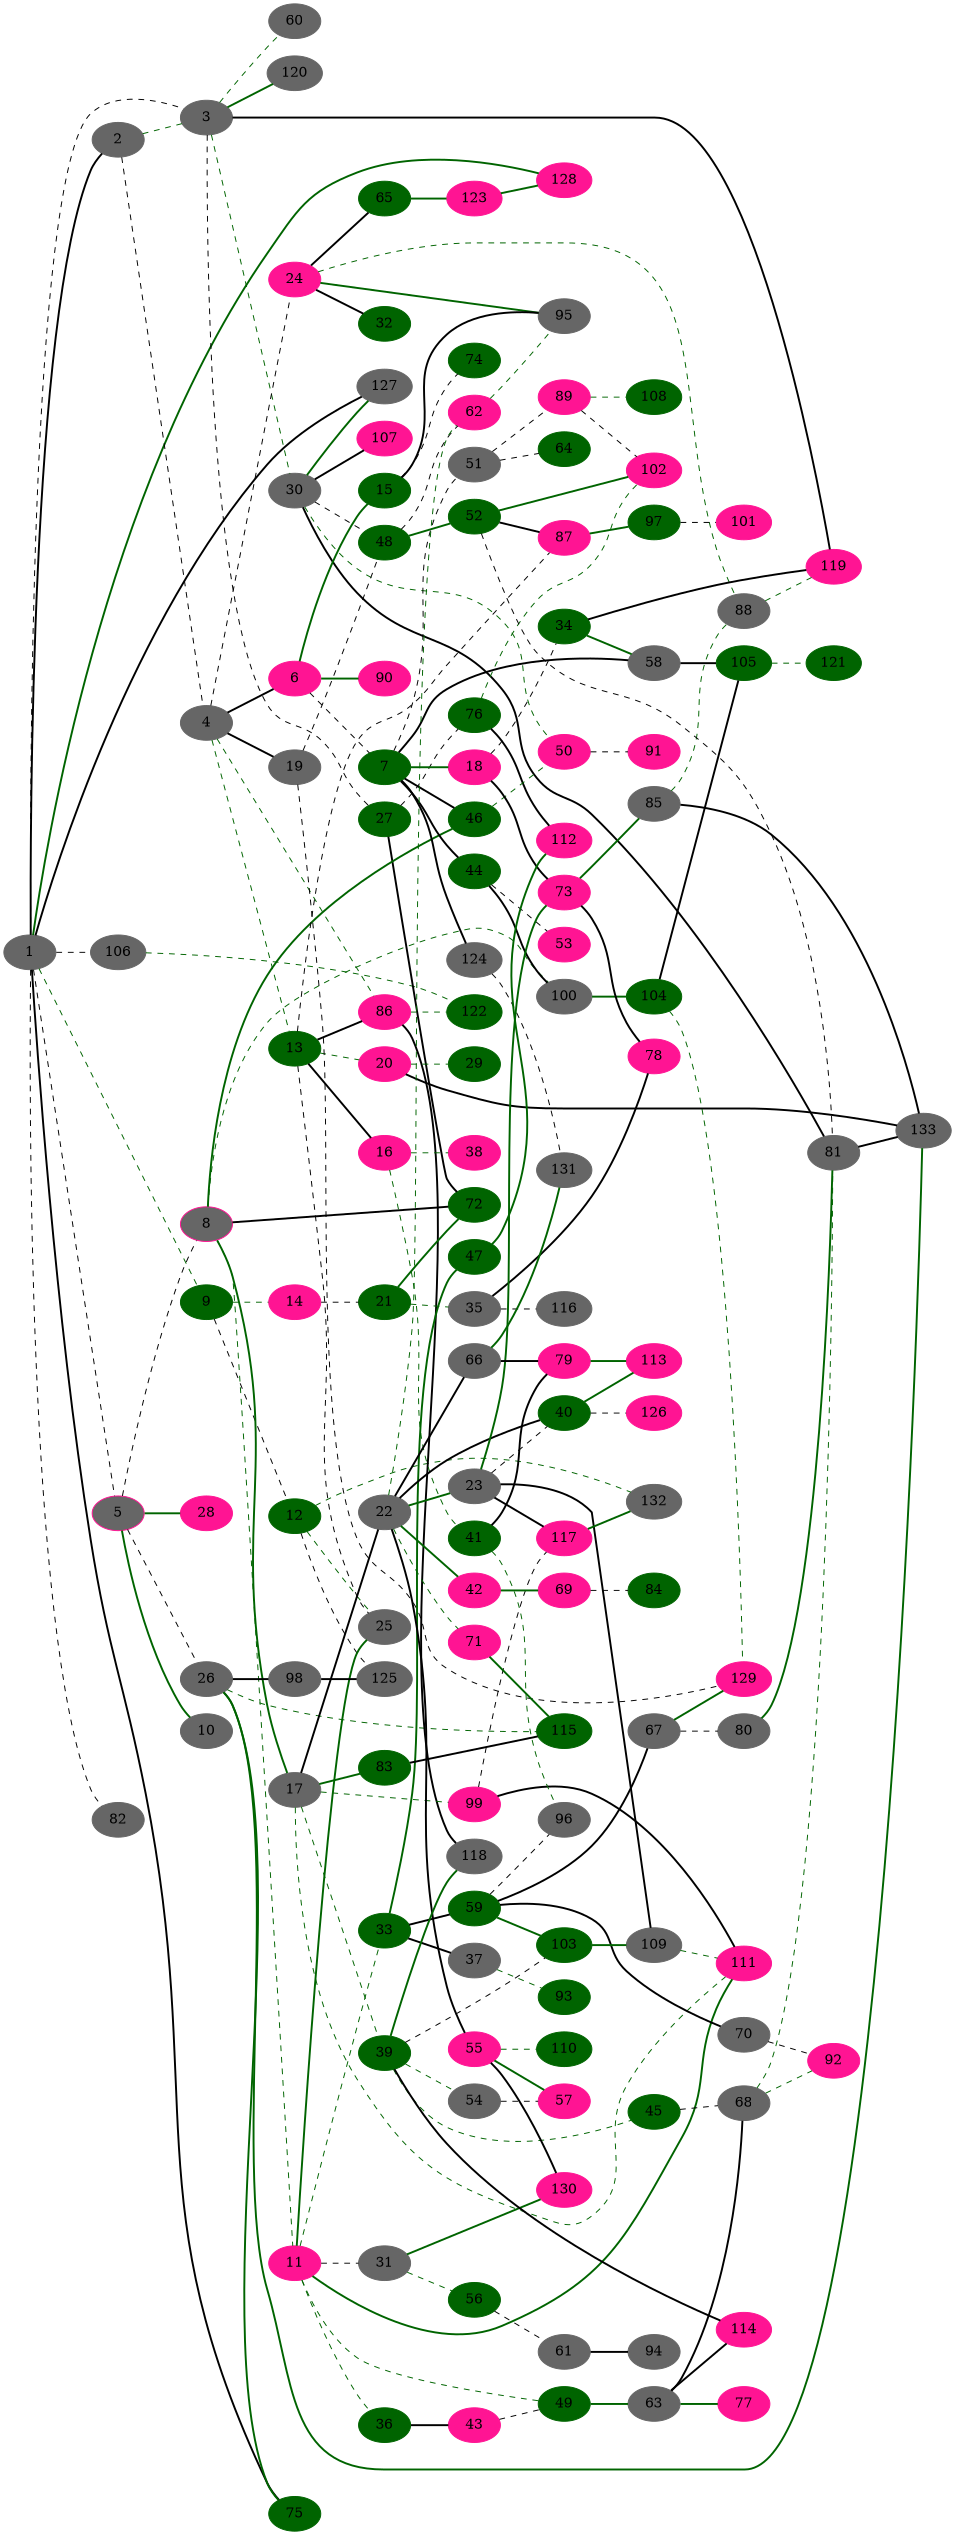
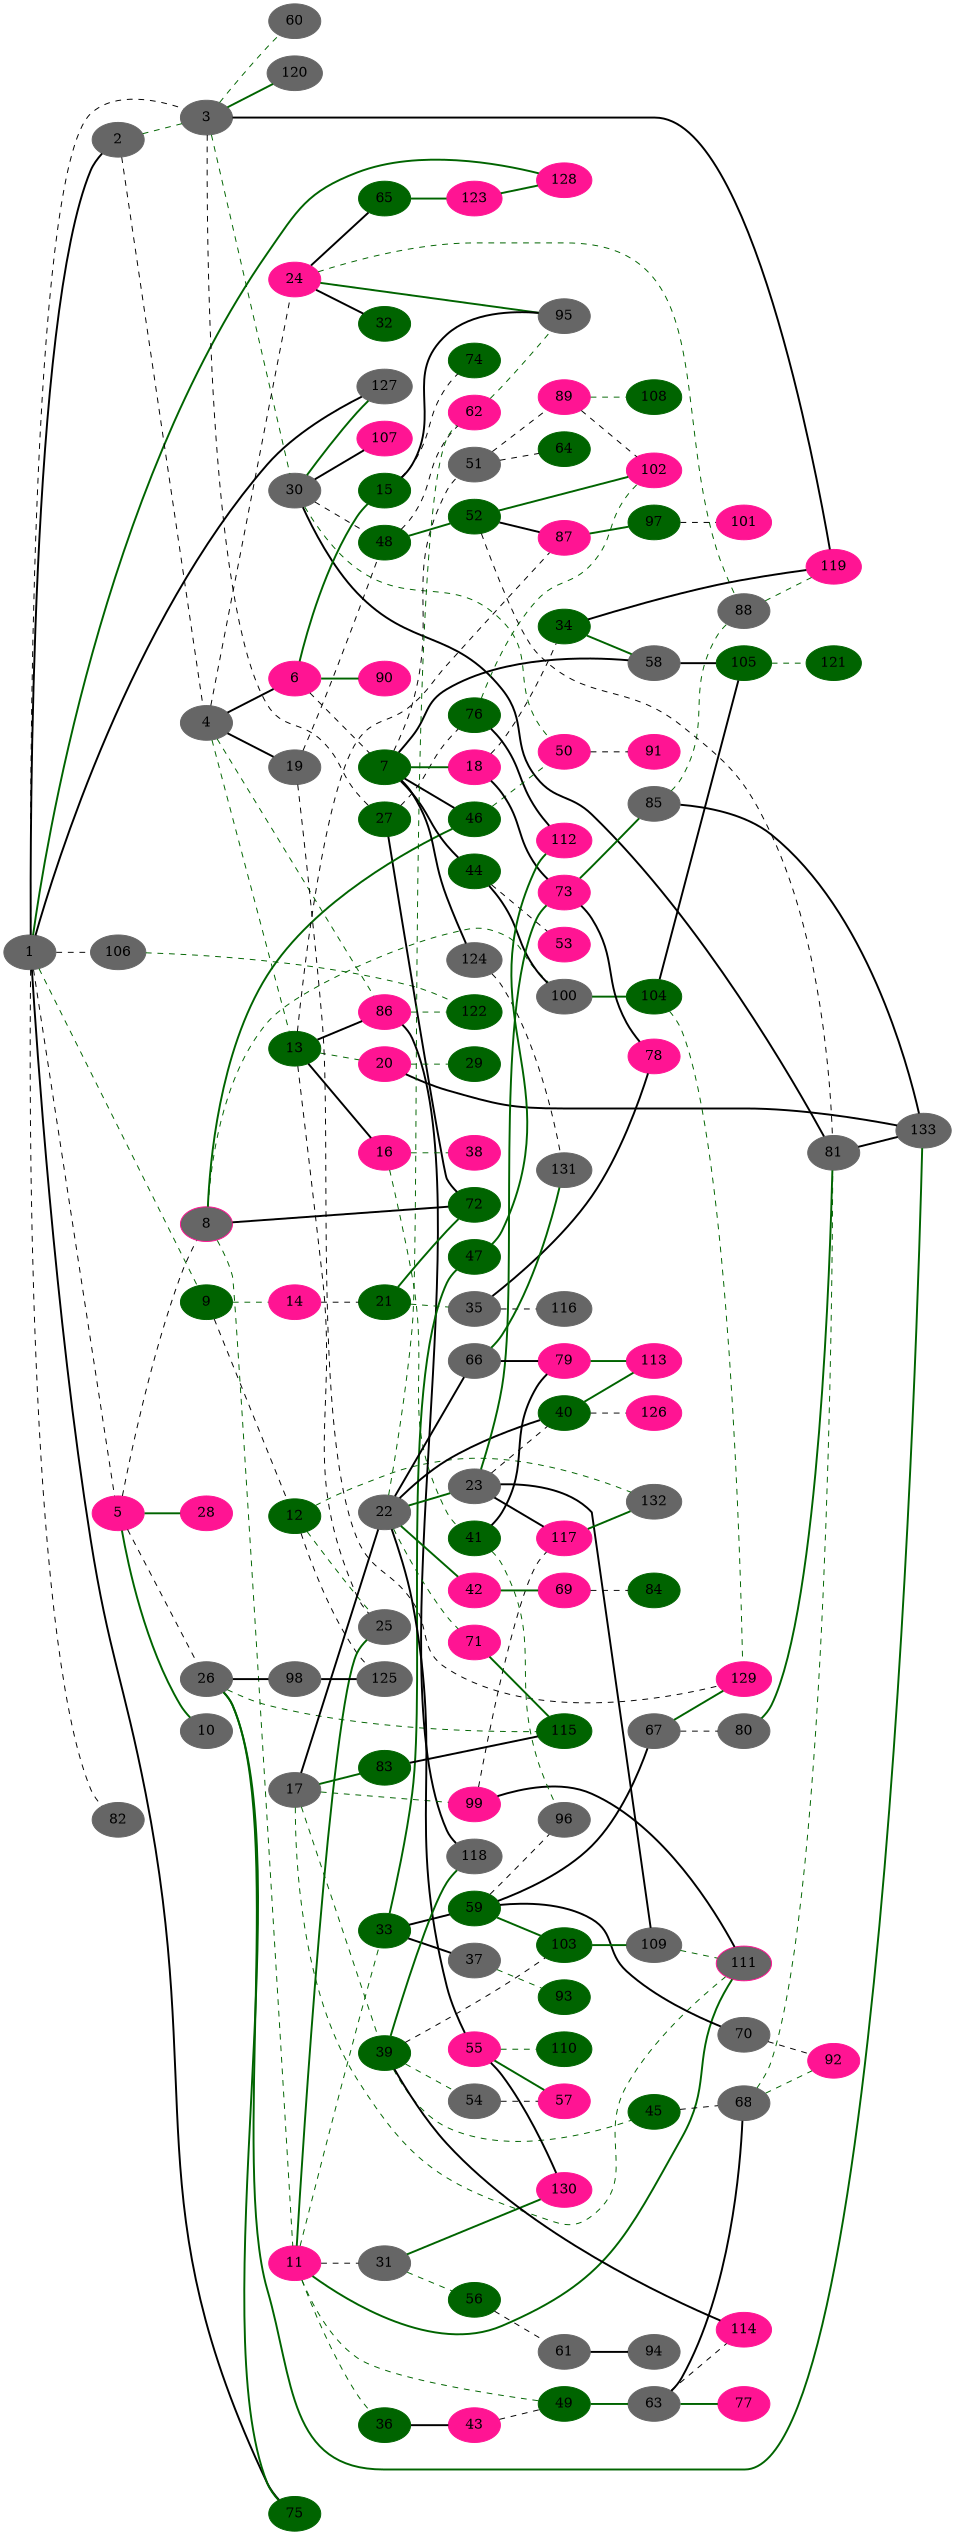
edge "8" -- "17": removed
node "5": fillcolor gray40 -> deeppink
node "111": fillcolor deeppink -> gray40
edge "114" -- "63": style bold -> dashed
